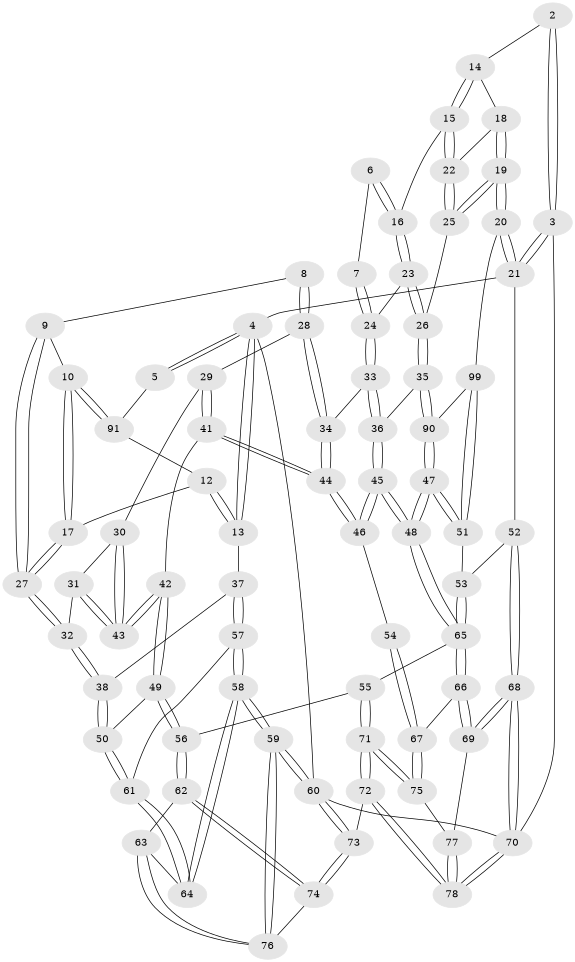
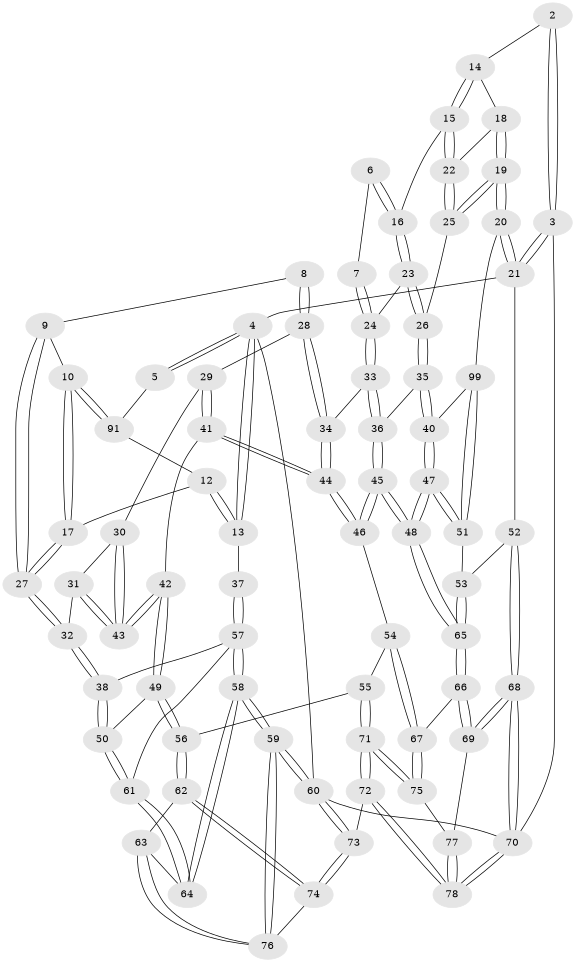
node "90": label "90" -> "40"
edge "37" -- "38": now "57" -- "38"
edge "65" -- "55": now "54" -- "55"
